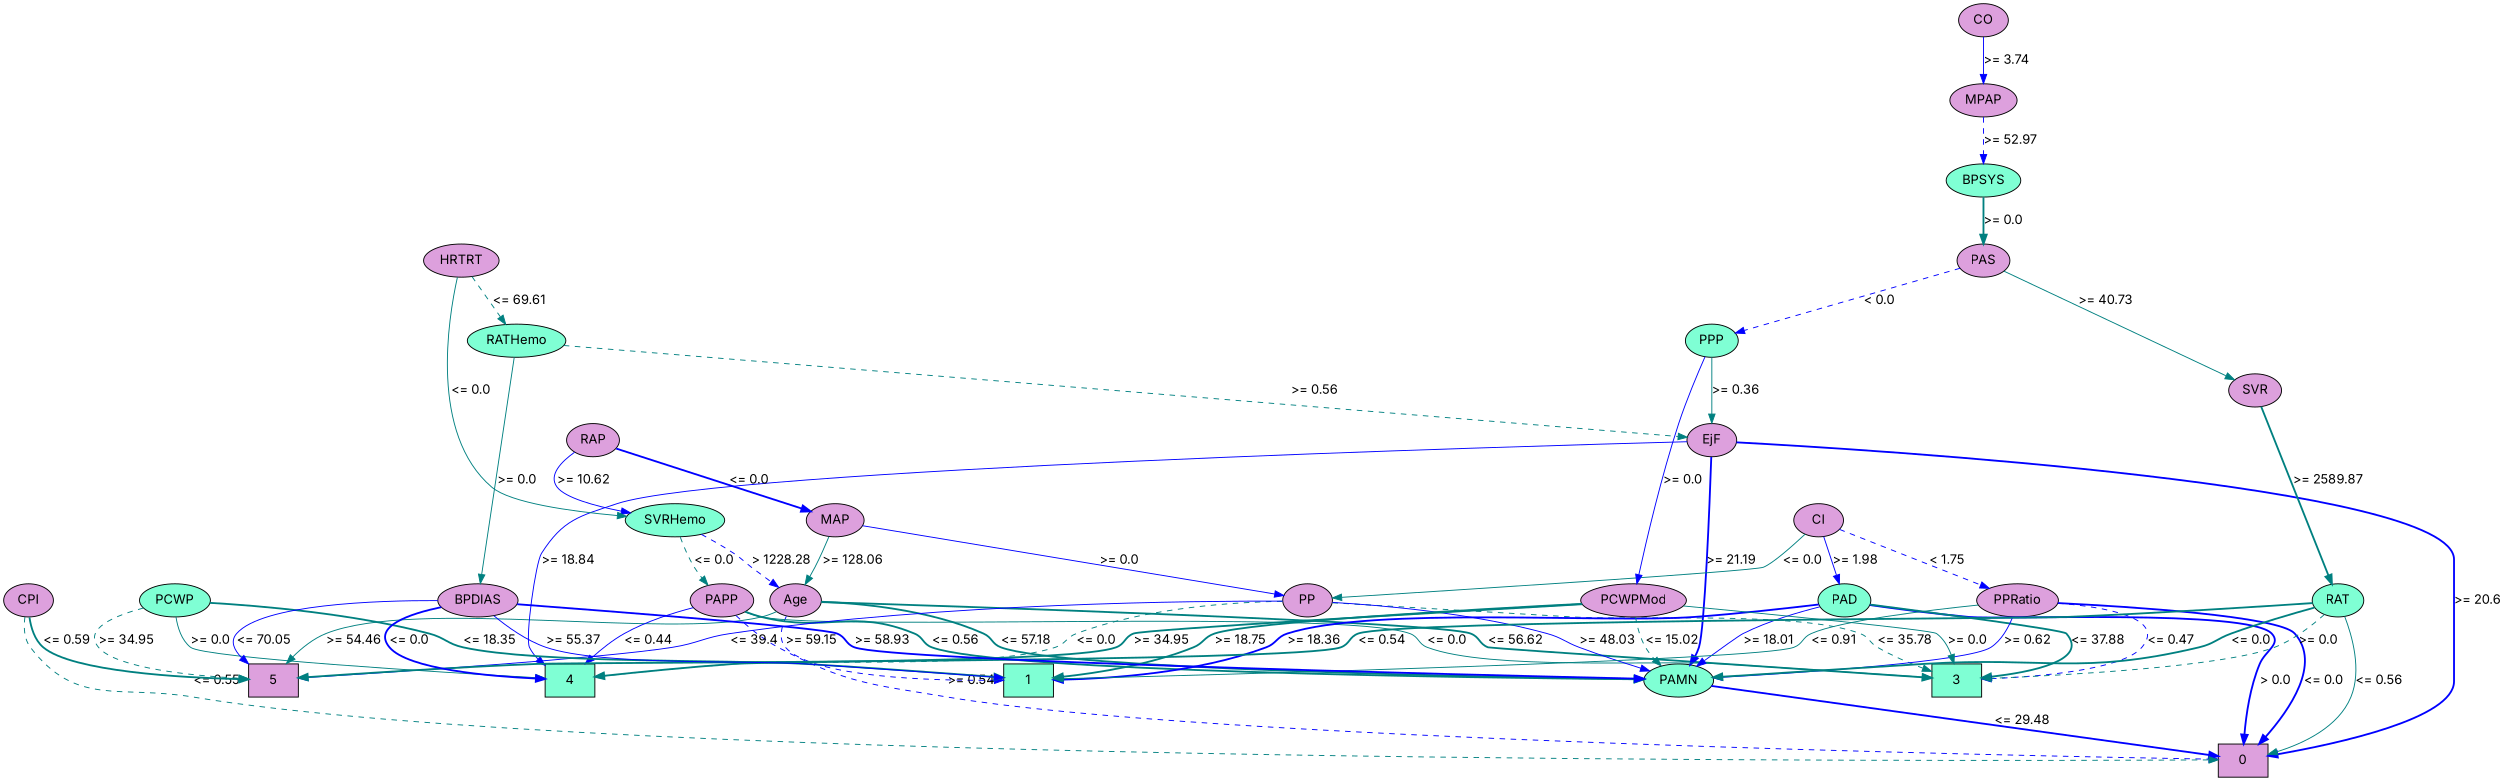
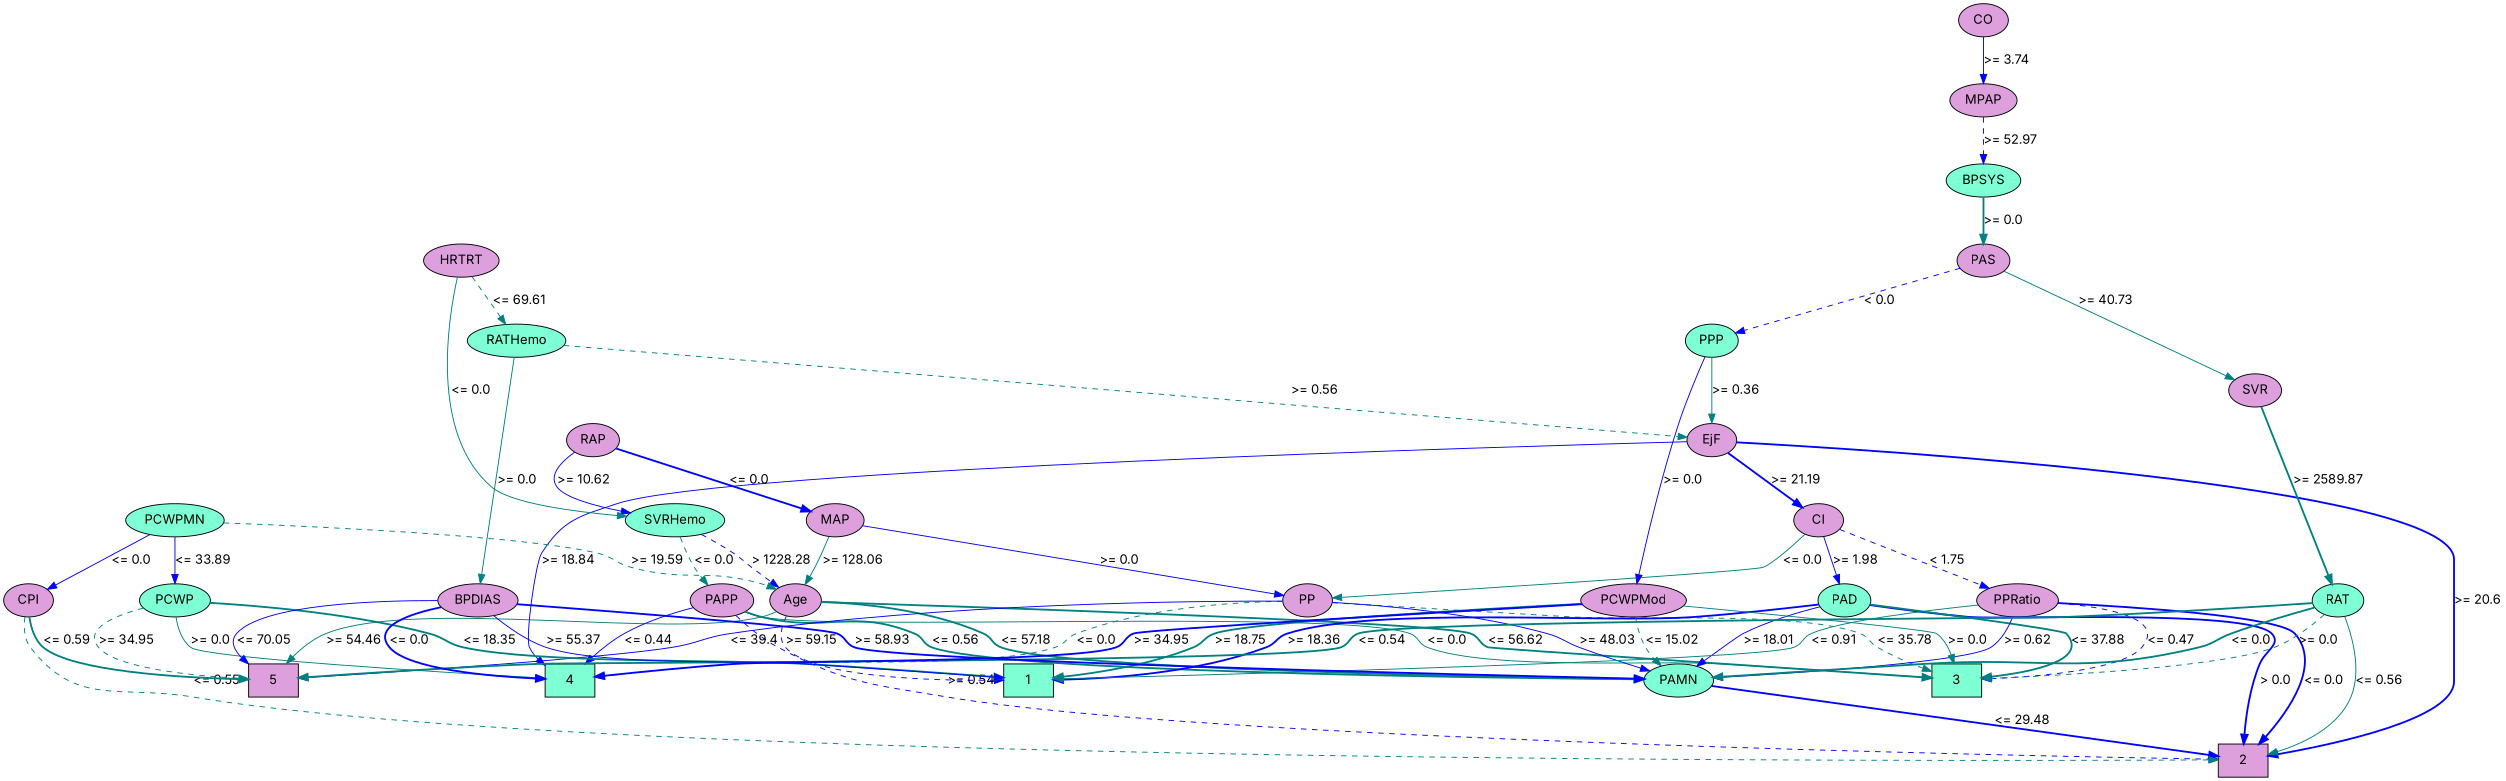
node "PCWPMN": added
edge "EjF" -> "PAMN": now "EjF" -> "CI"
edge "PCWPMod" -> "4": color teal -> blue
node "0": label "0" -> "2"
